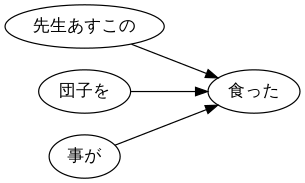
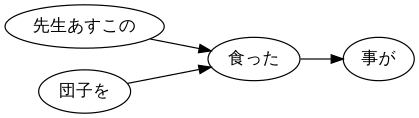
edge "事が" -> "食った": reversed
